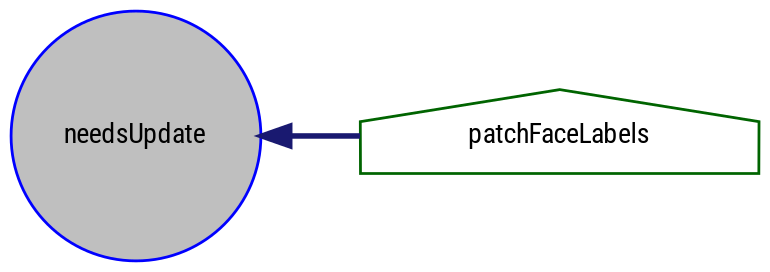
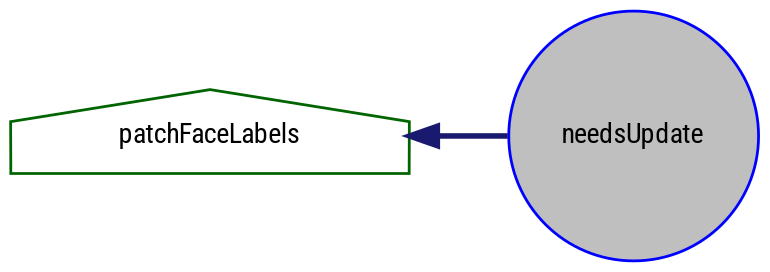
edge "patchFaceLabels" -> "needsUpdate": reversed
